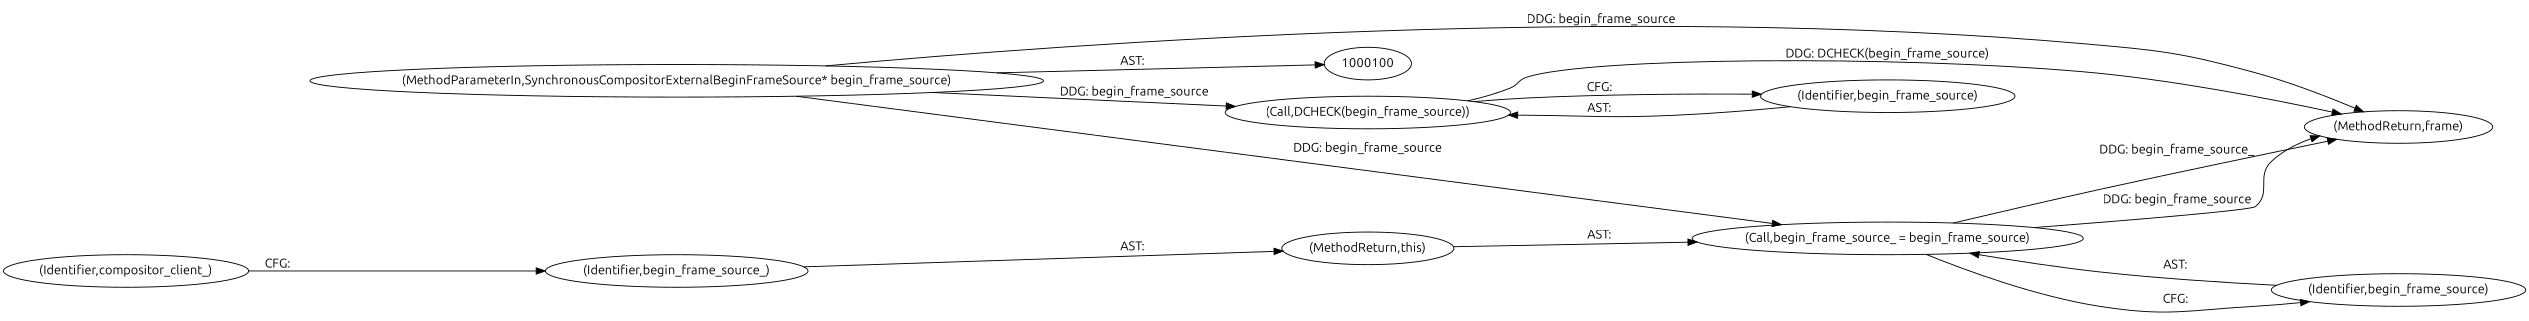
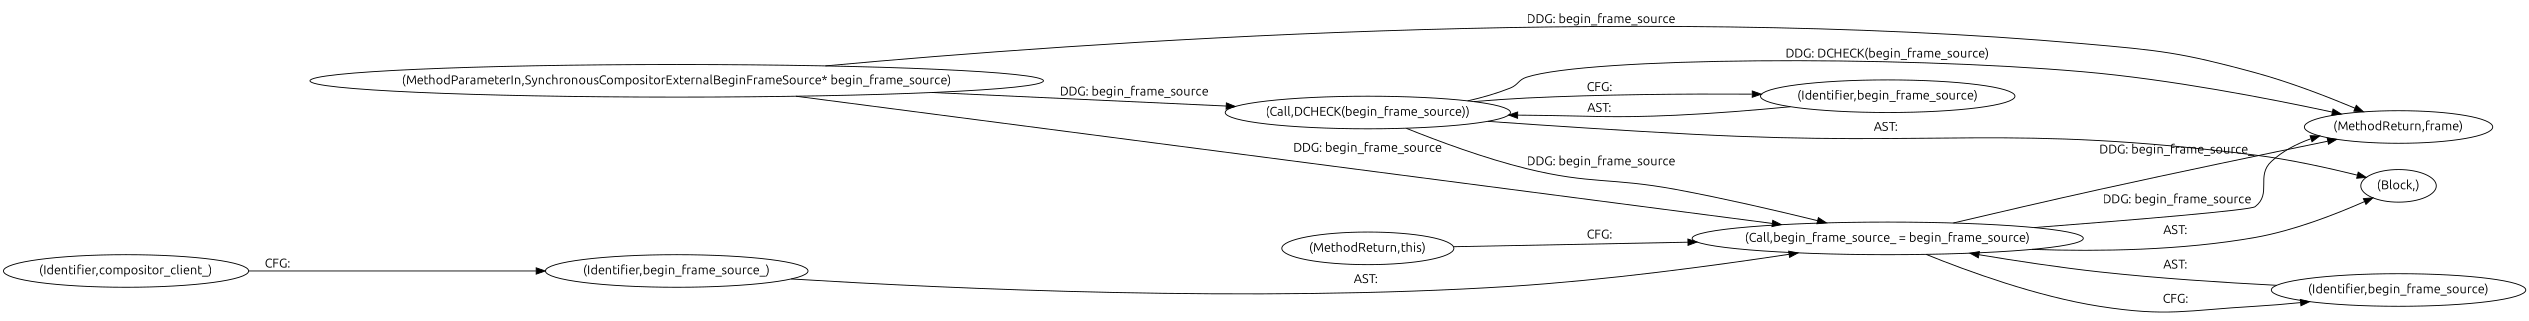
node "1000100": removed
edge "(Call,DCHECK(begin_frame_source))" -> "(Call,begin_frame_source_ = begin_frame_source)": added, label "DDG: begin_frame_source"
node "(Block,)": added
edge "(MethodReturn,this)" -> "(Call,begin_frame_source_ = begin_frame_source)": label "AST: " -> "CFG: "
edge "(Identifier,begin_frame_source_)" -> "(MethodReturn,this)": now "(Identifier,begin_frame_source_)" -> "(Call,begin_frame_source_ = begin_frame_source)"
